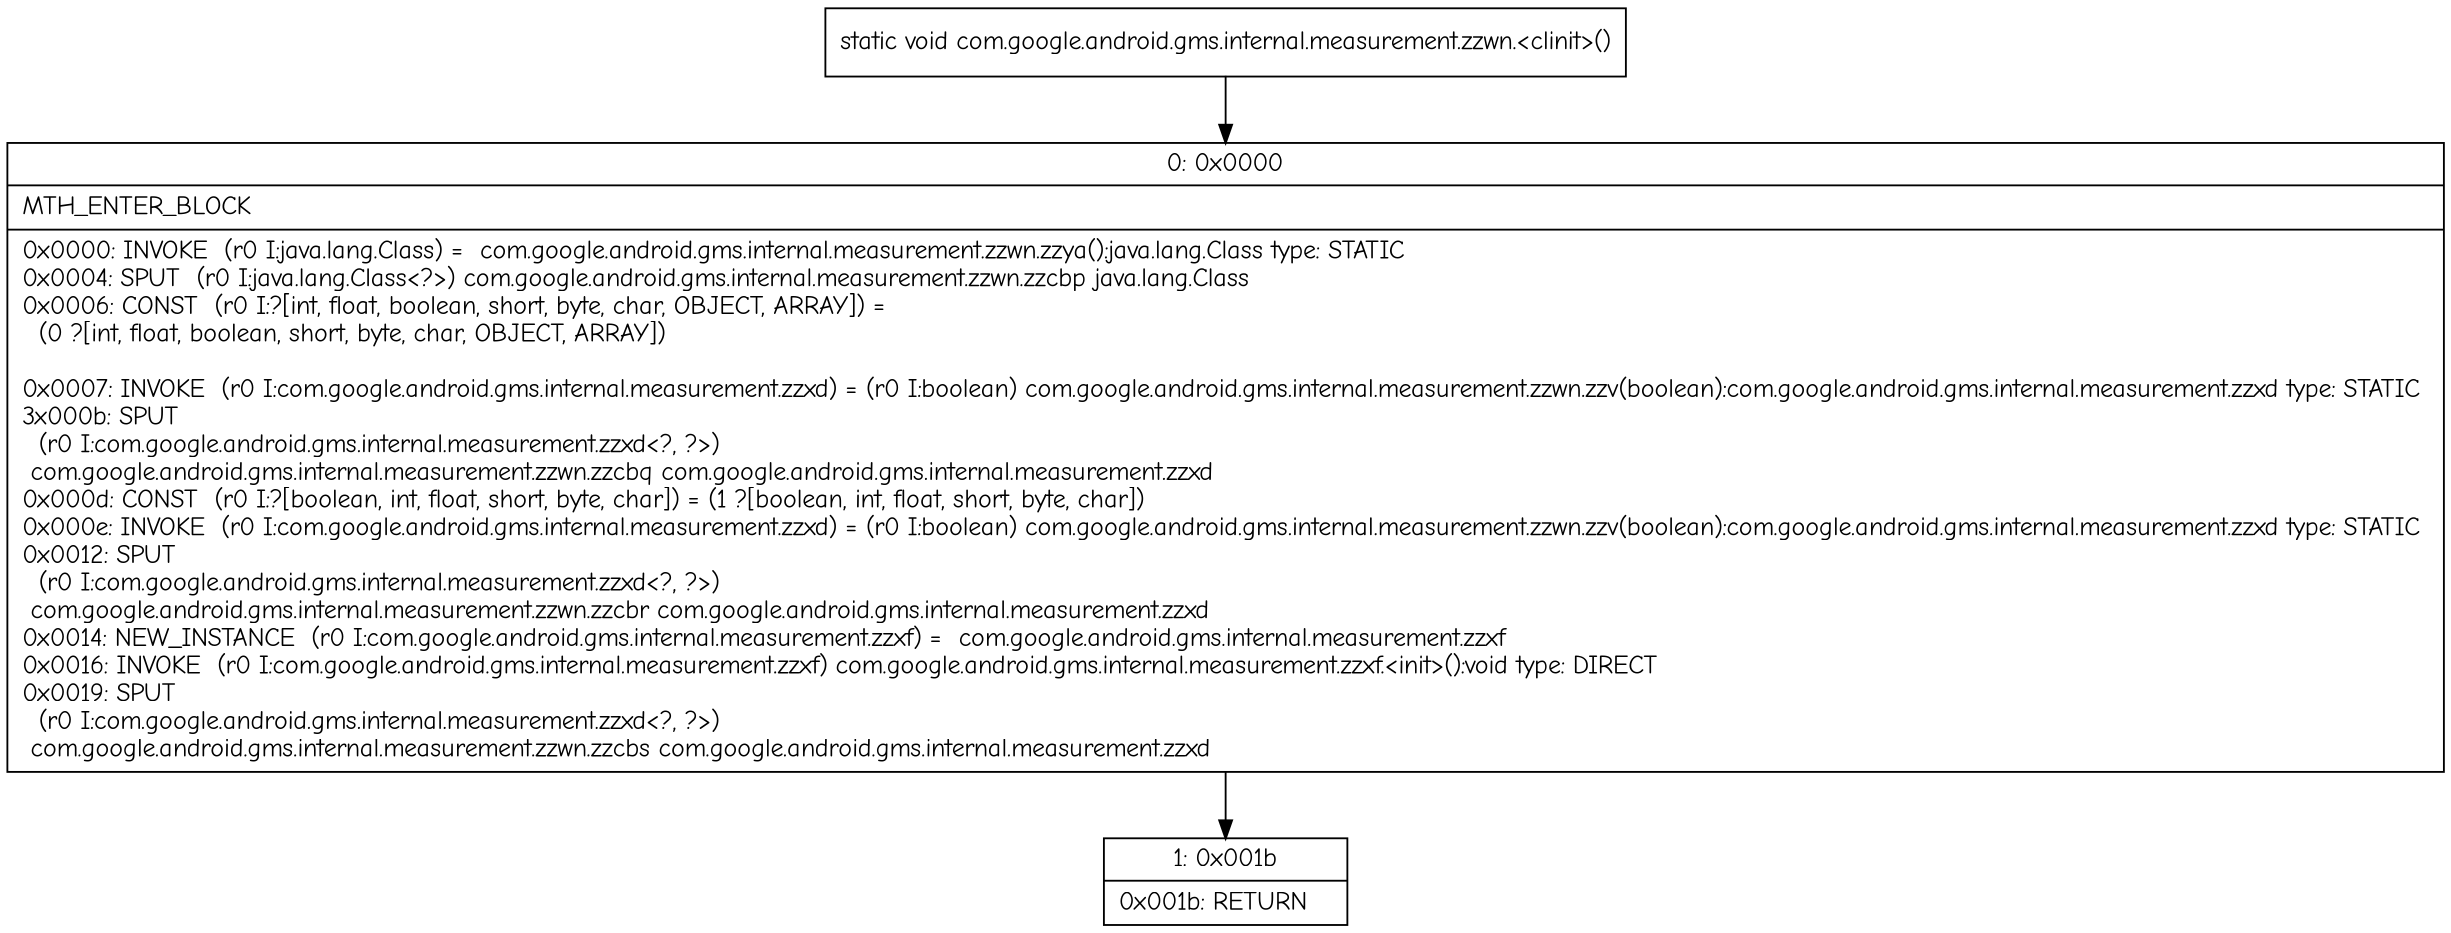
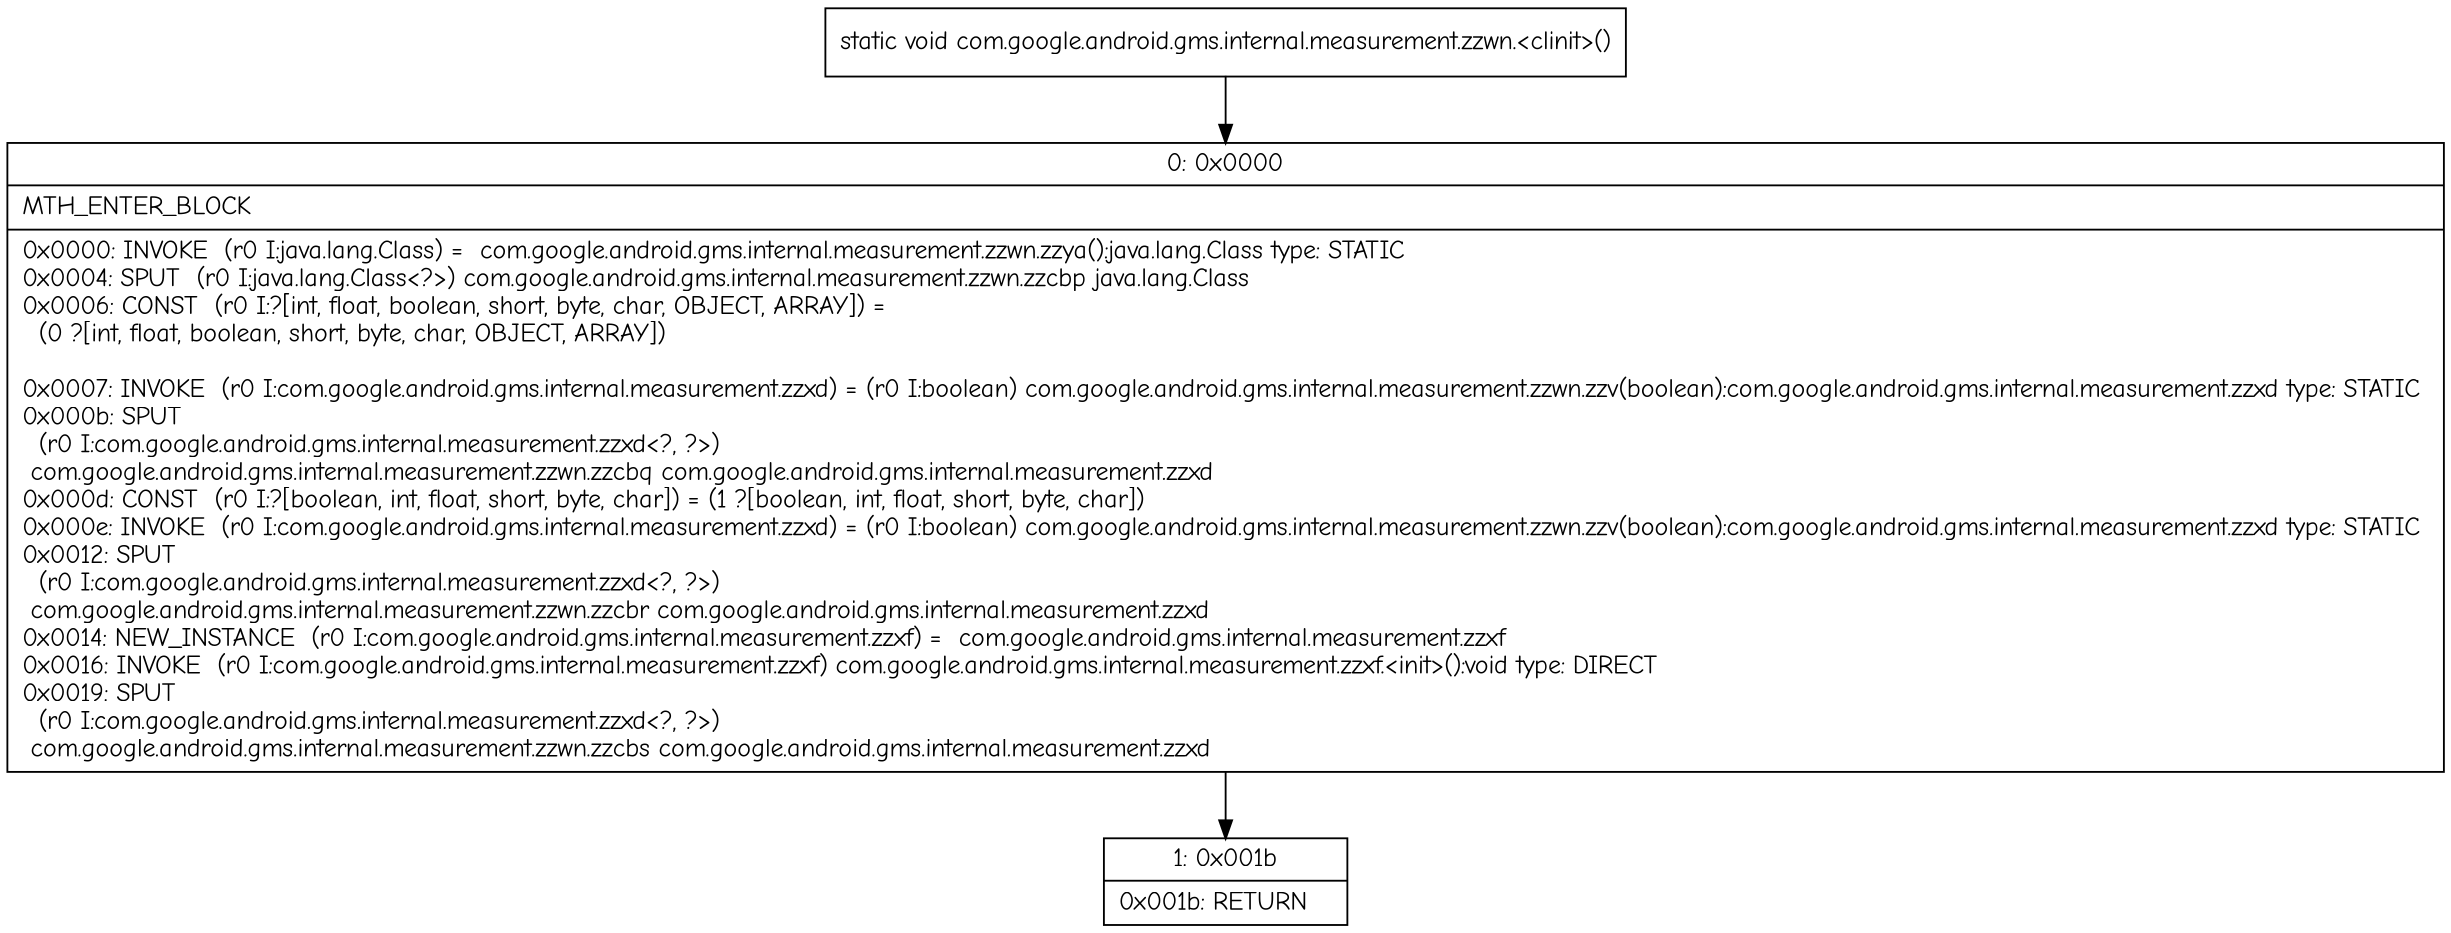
node "0: 0x0000": text "3x000b: SPUT" -> "0x000b: SPUT"
